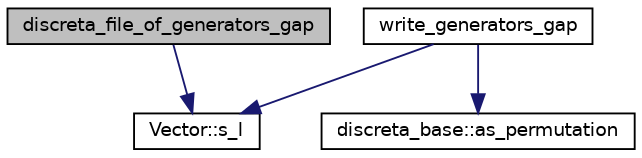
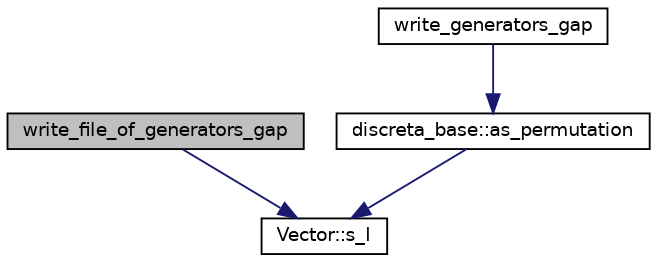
node "discreta_file_of_generators_gap": label "discreta_file_of_generators_gap" -> "write_file_of_generators_gap"
edge "write_generators_gap" -> "Vector::s_l": now "discreta_base::as_permutation" -> "Vector::s_l"
